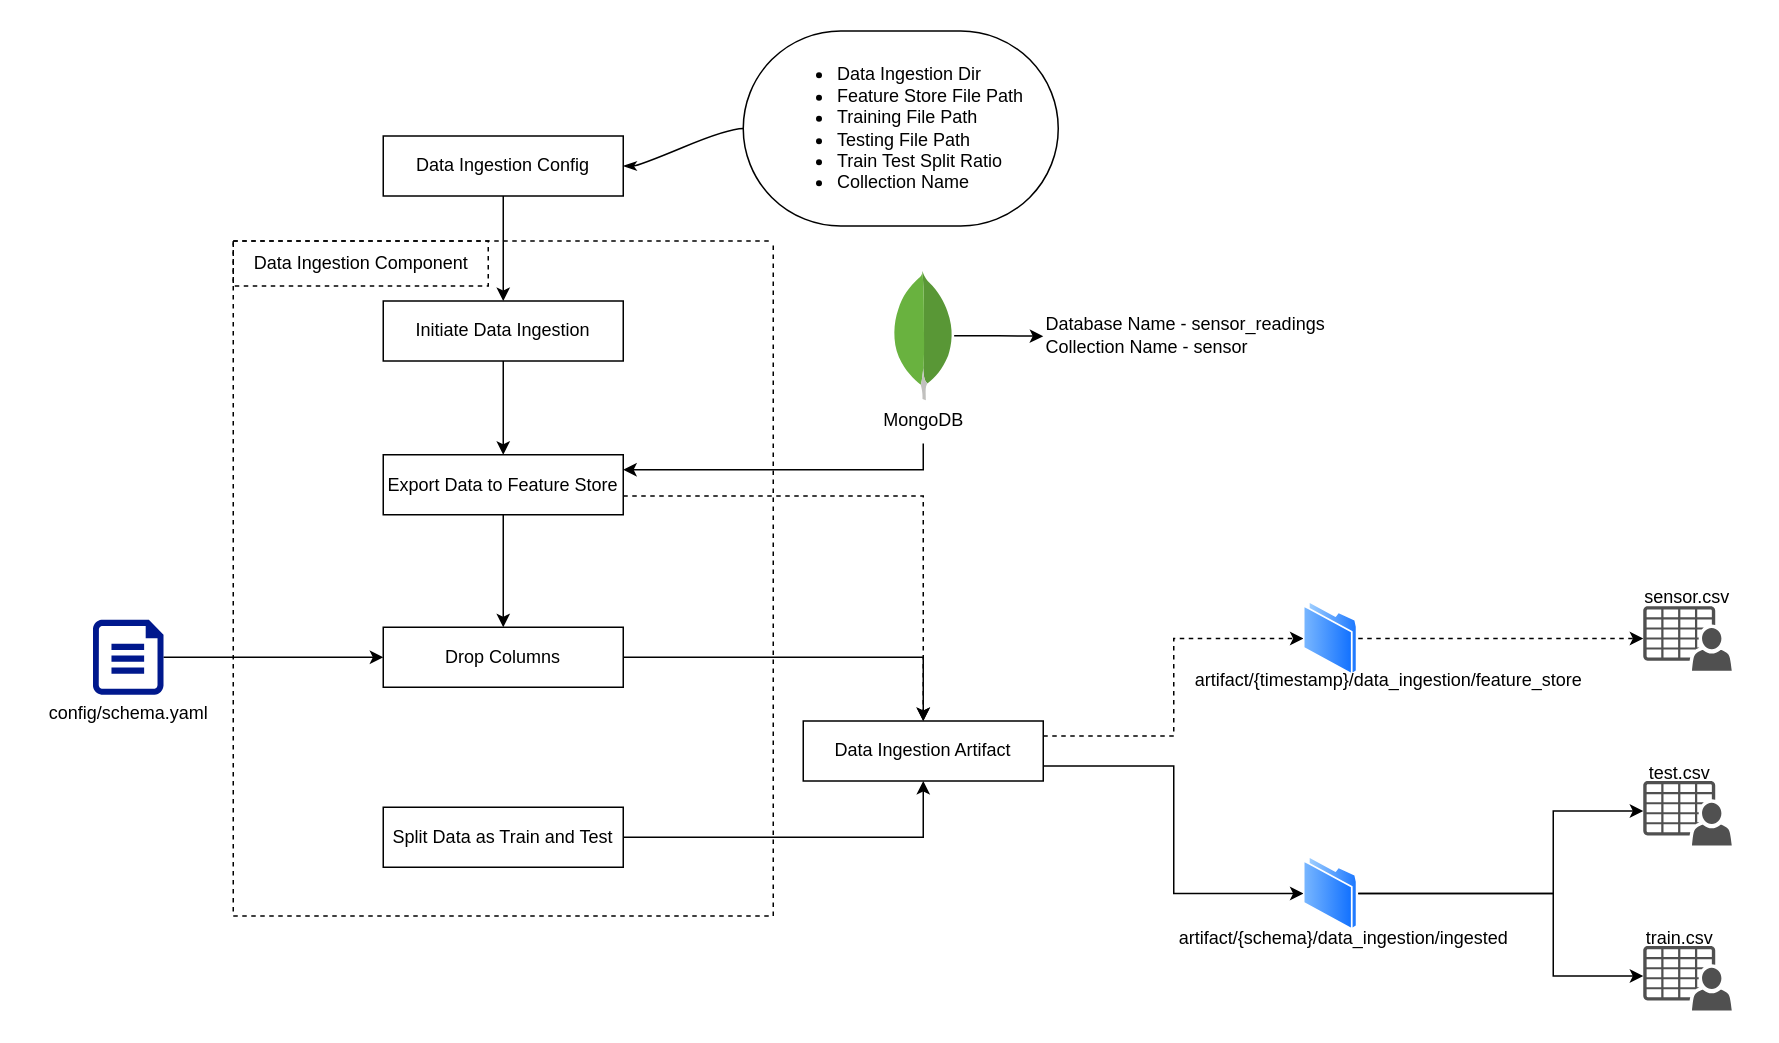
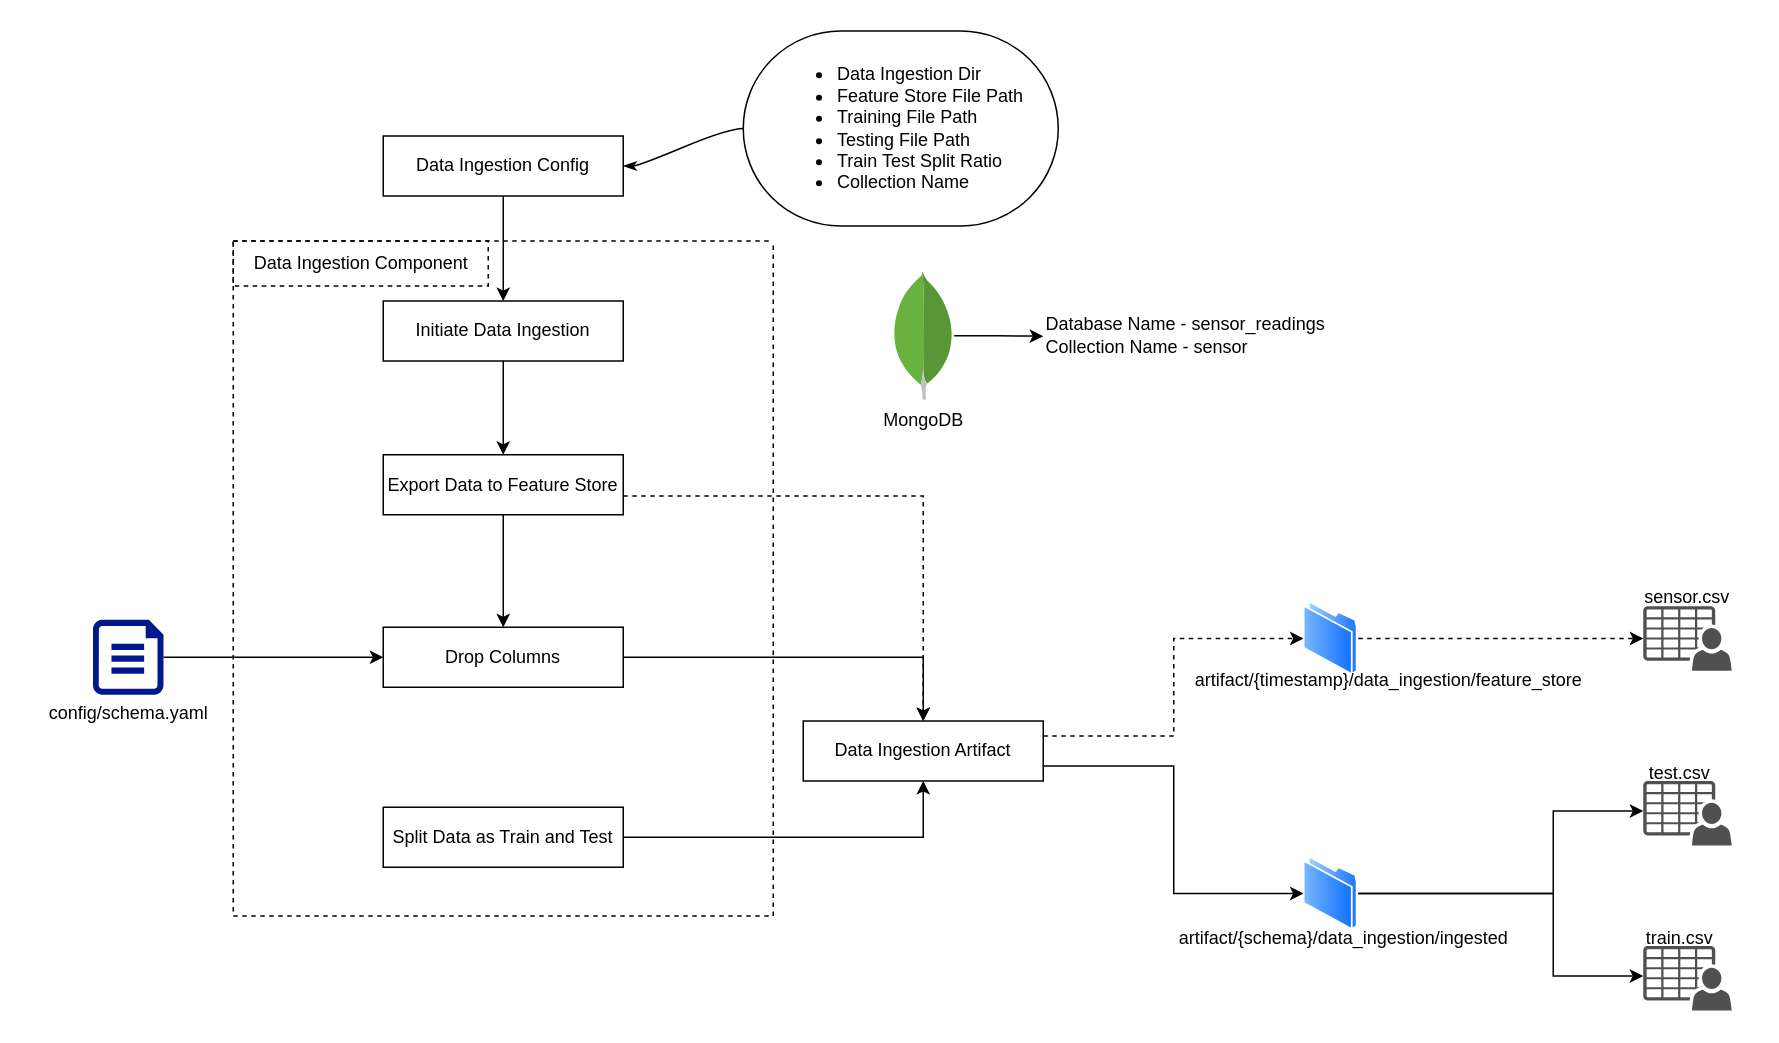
edge "MongoDB" -> "Export Data to Feature Store": removed
